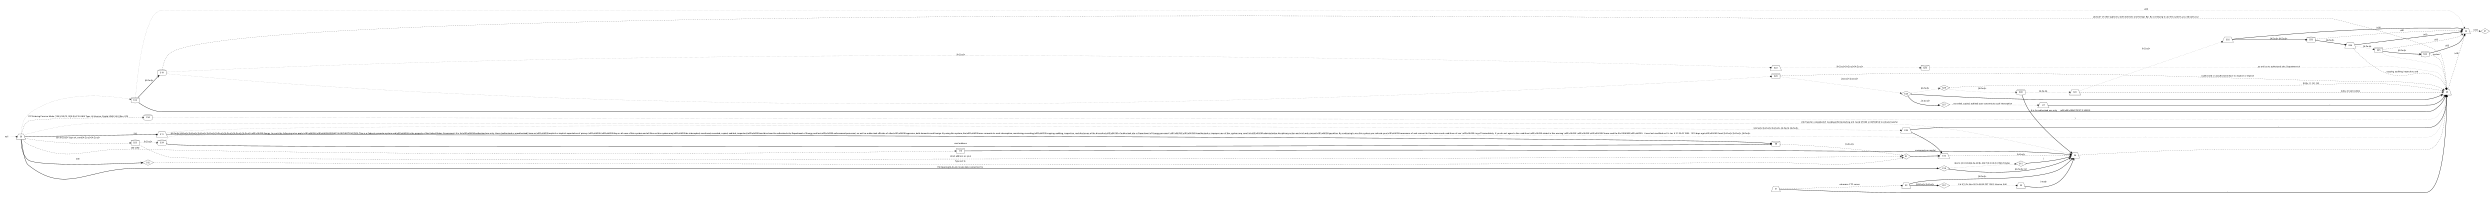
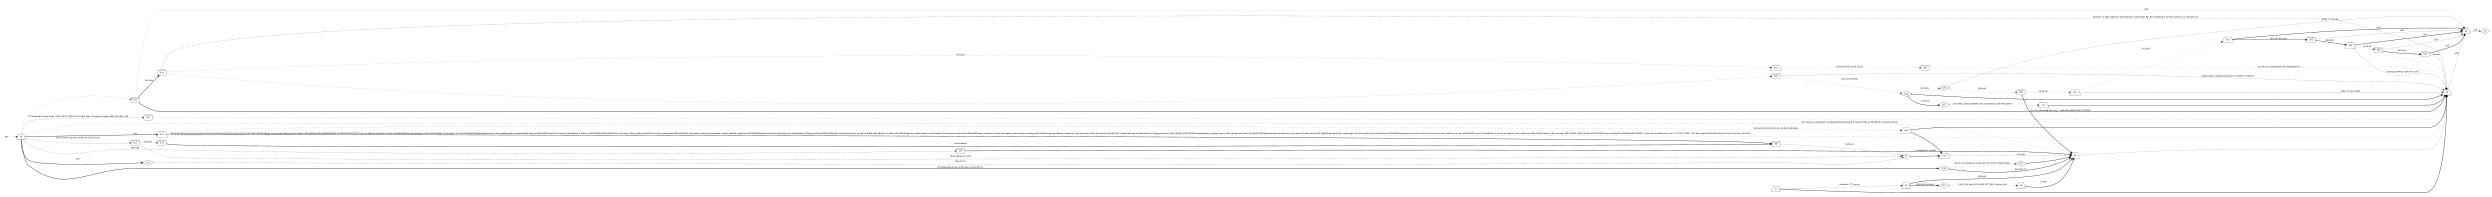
edge "S28" -> "S5": now "S28" -> "S6"
